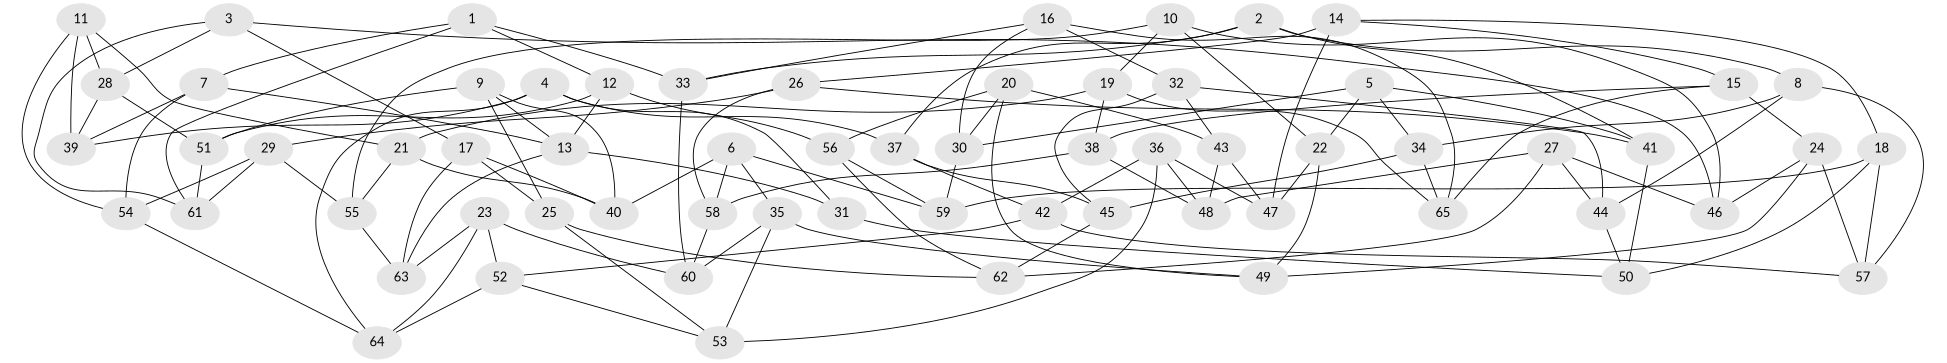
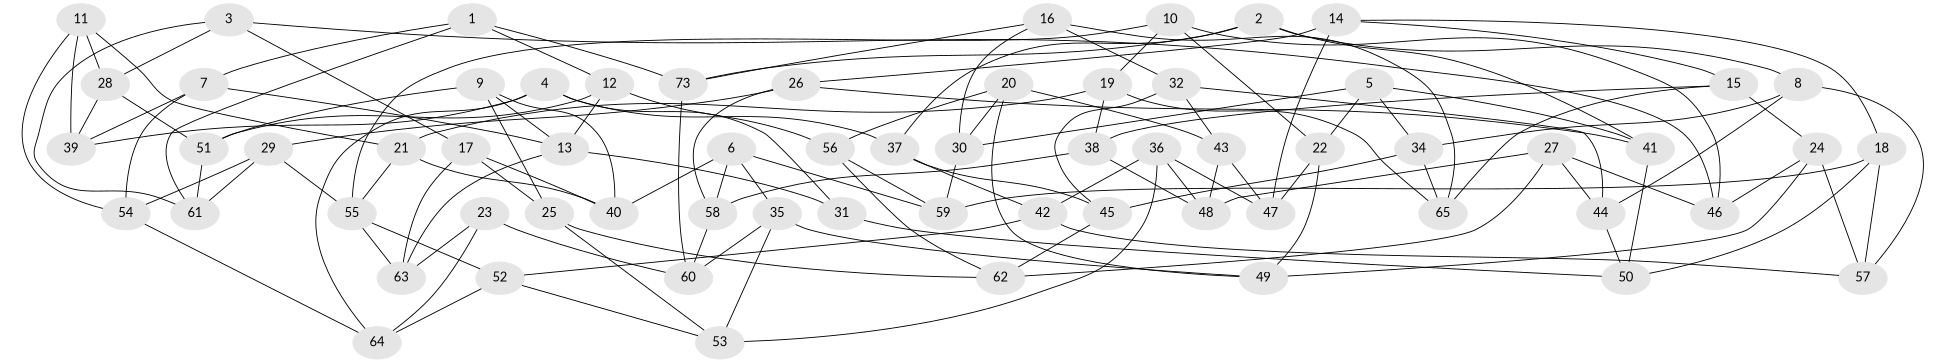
node "33": label "33" -> "73"
edge "23" -- "52": now "55" -- "52"
